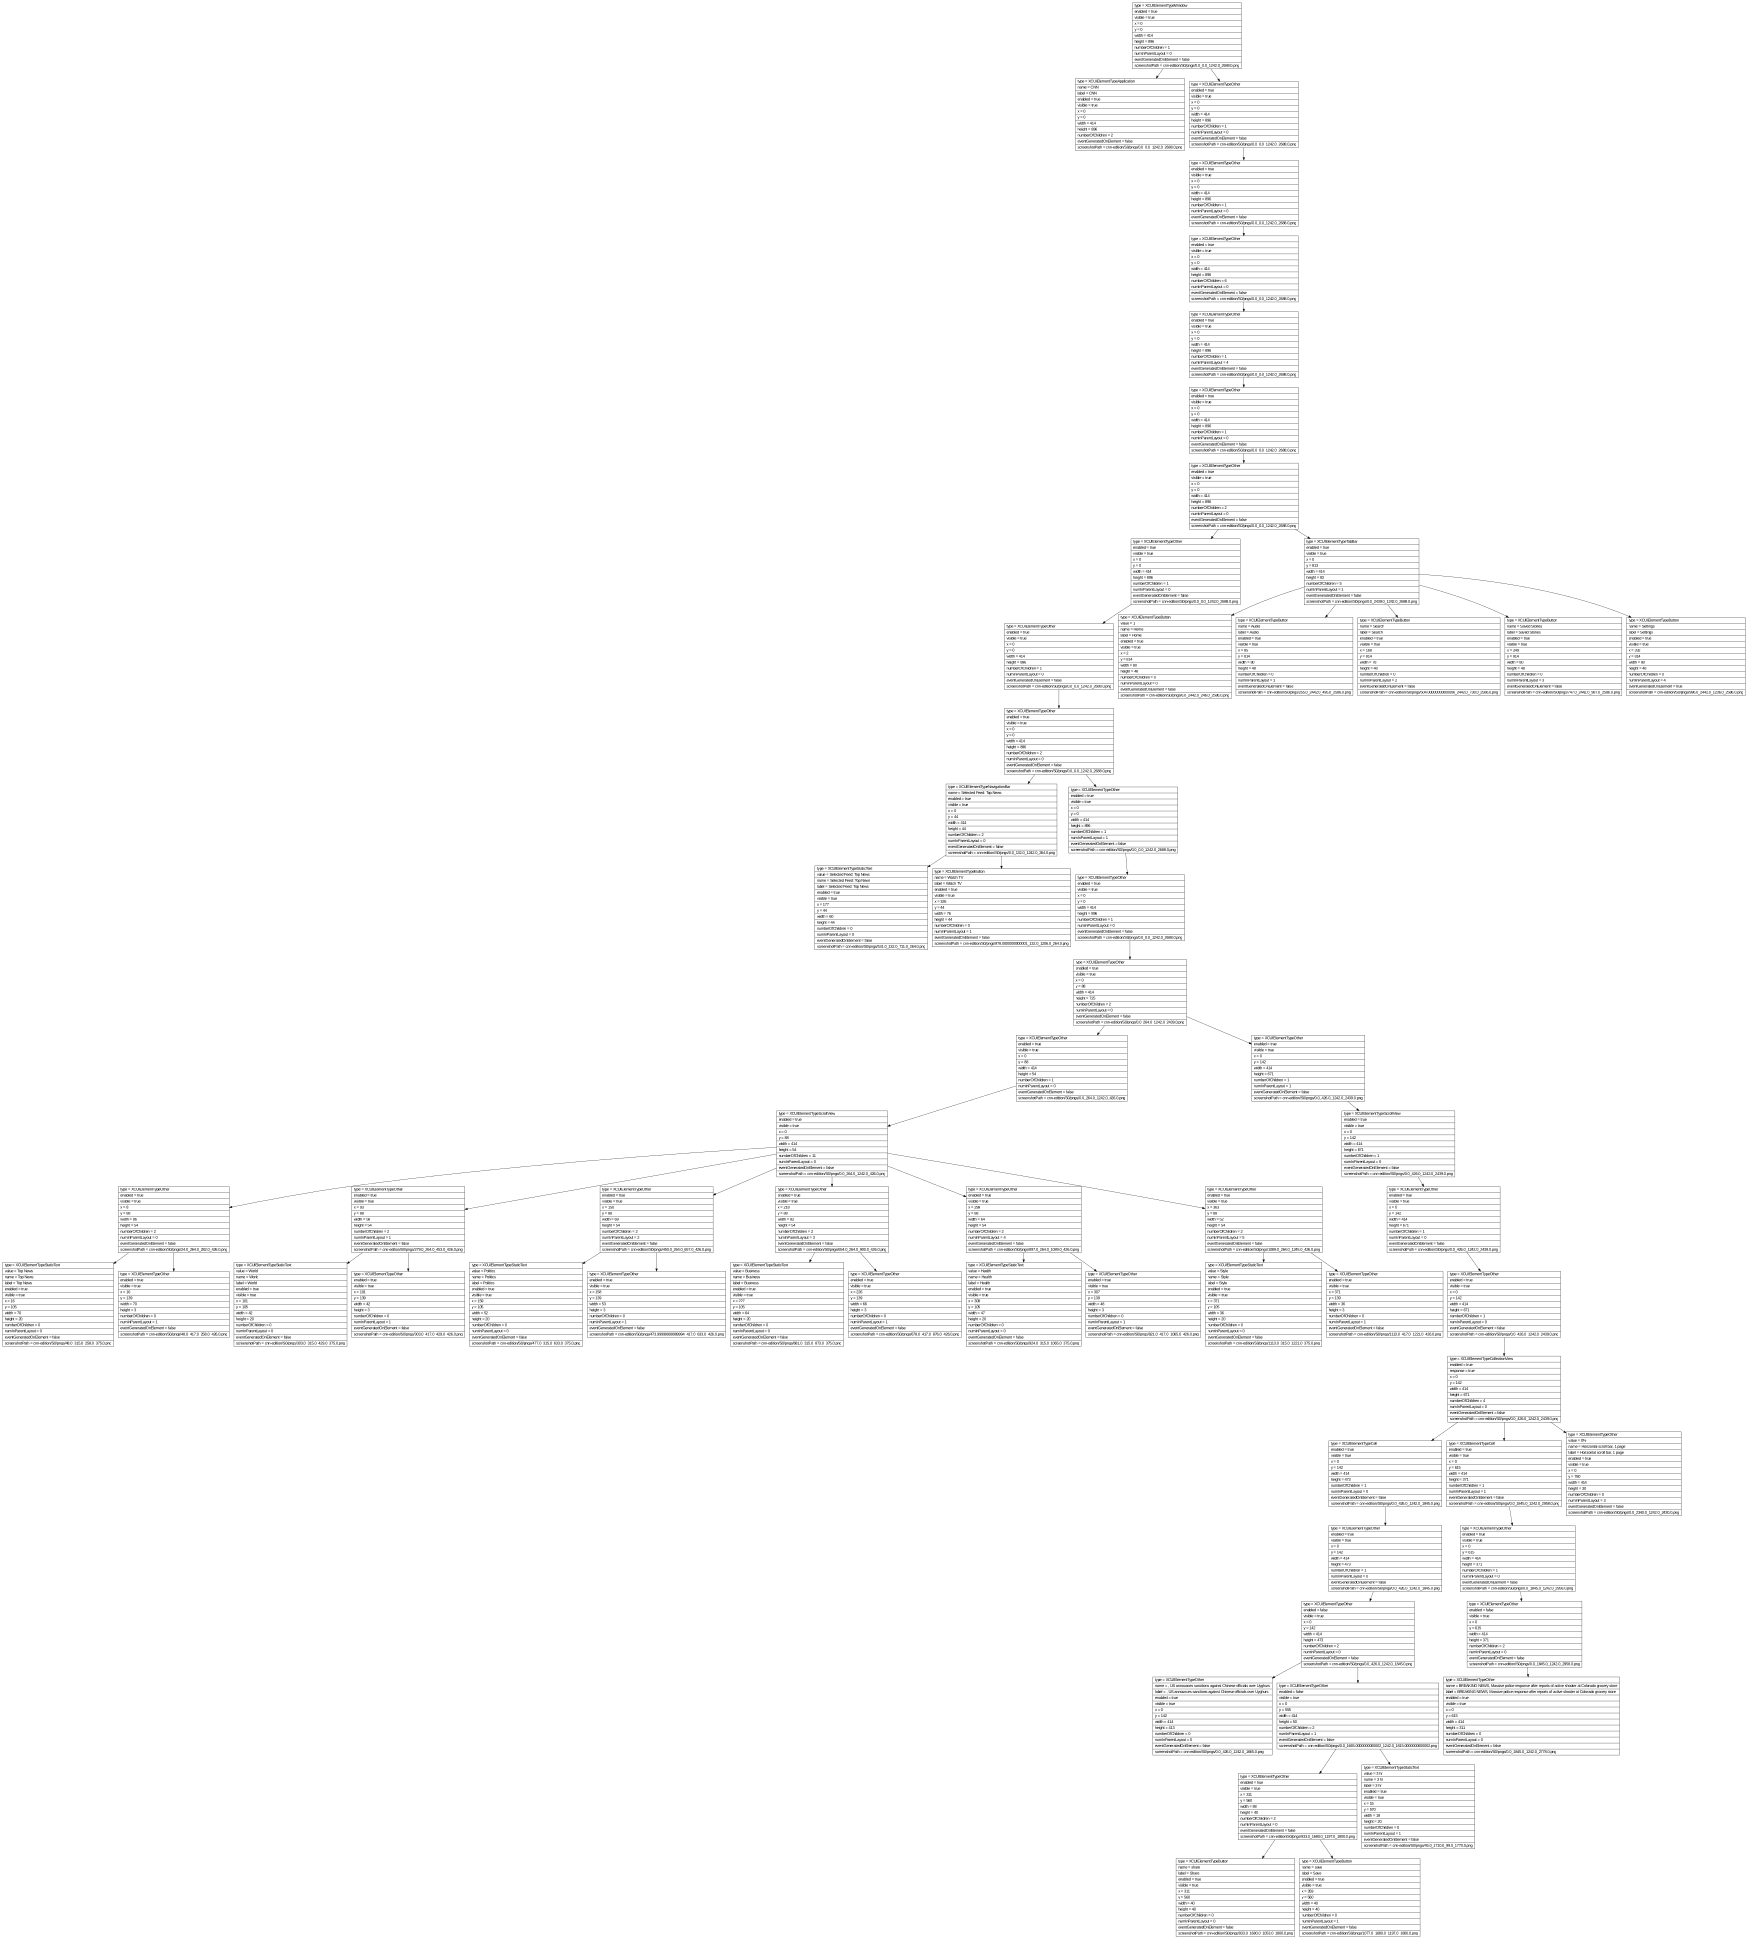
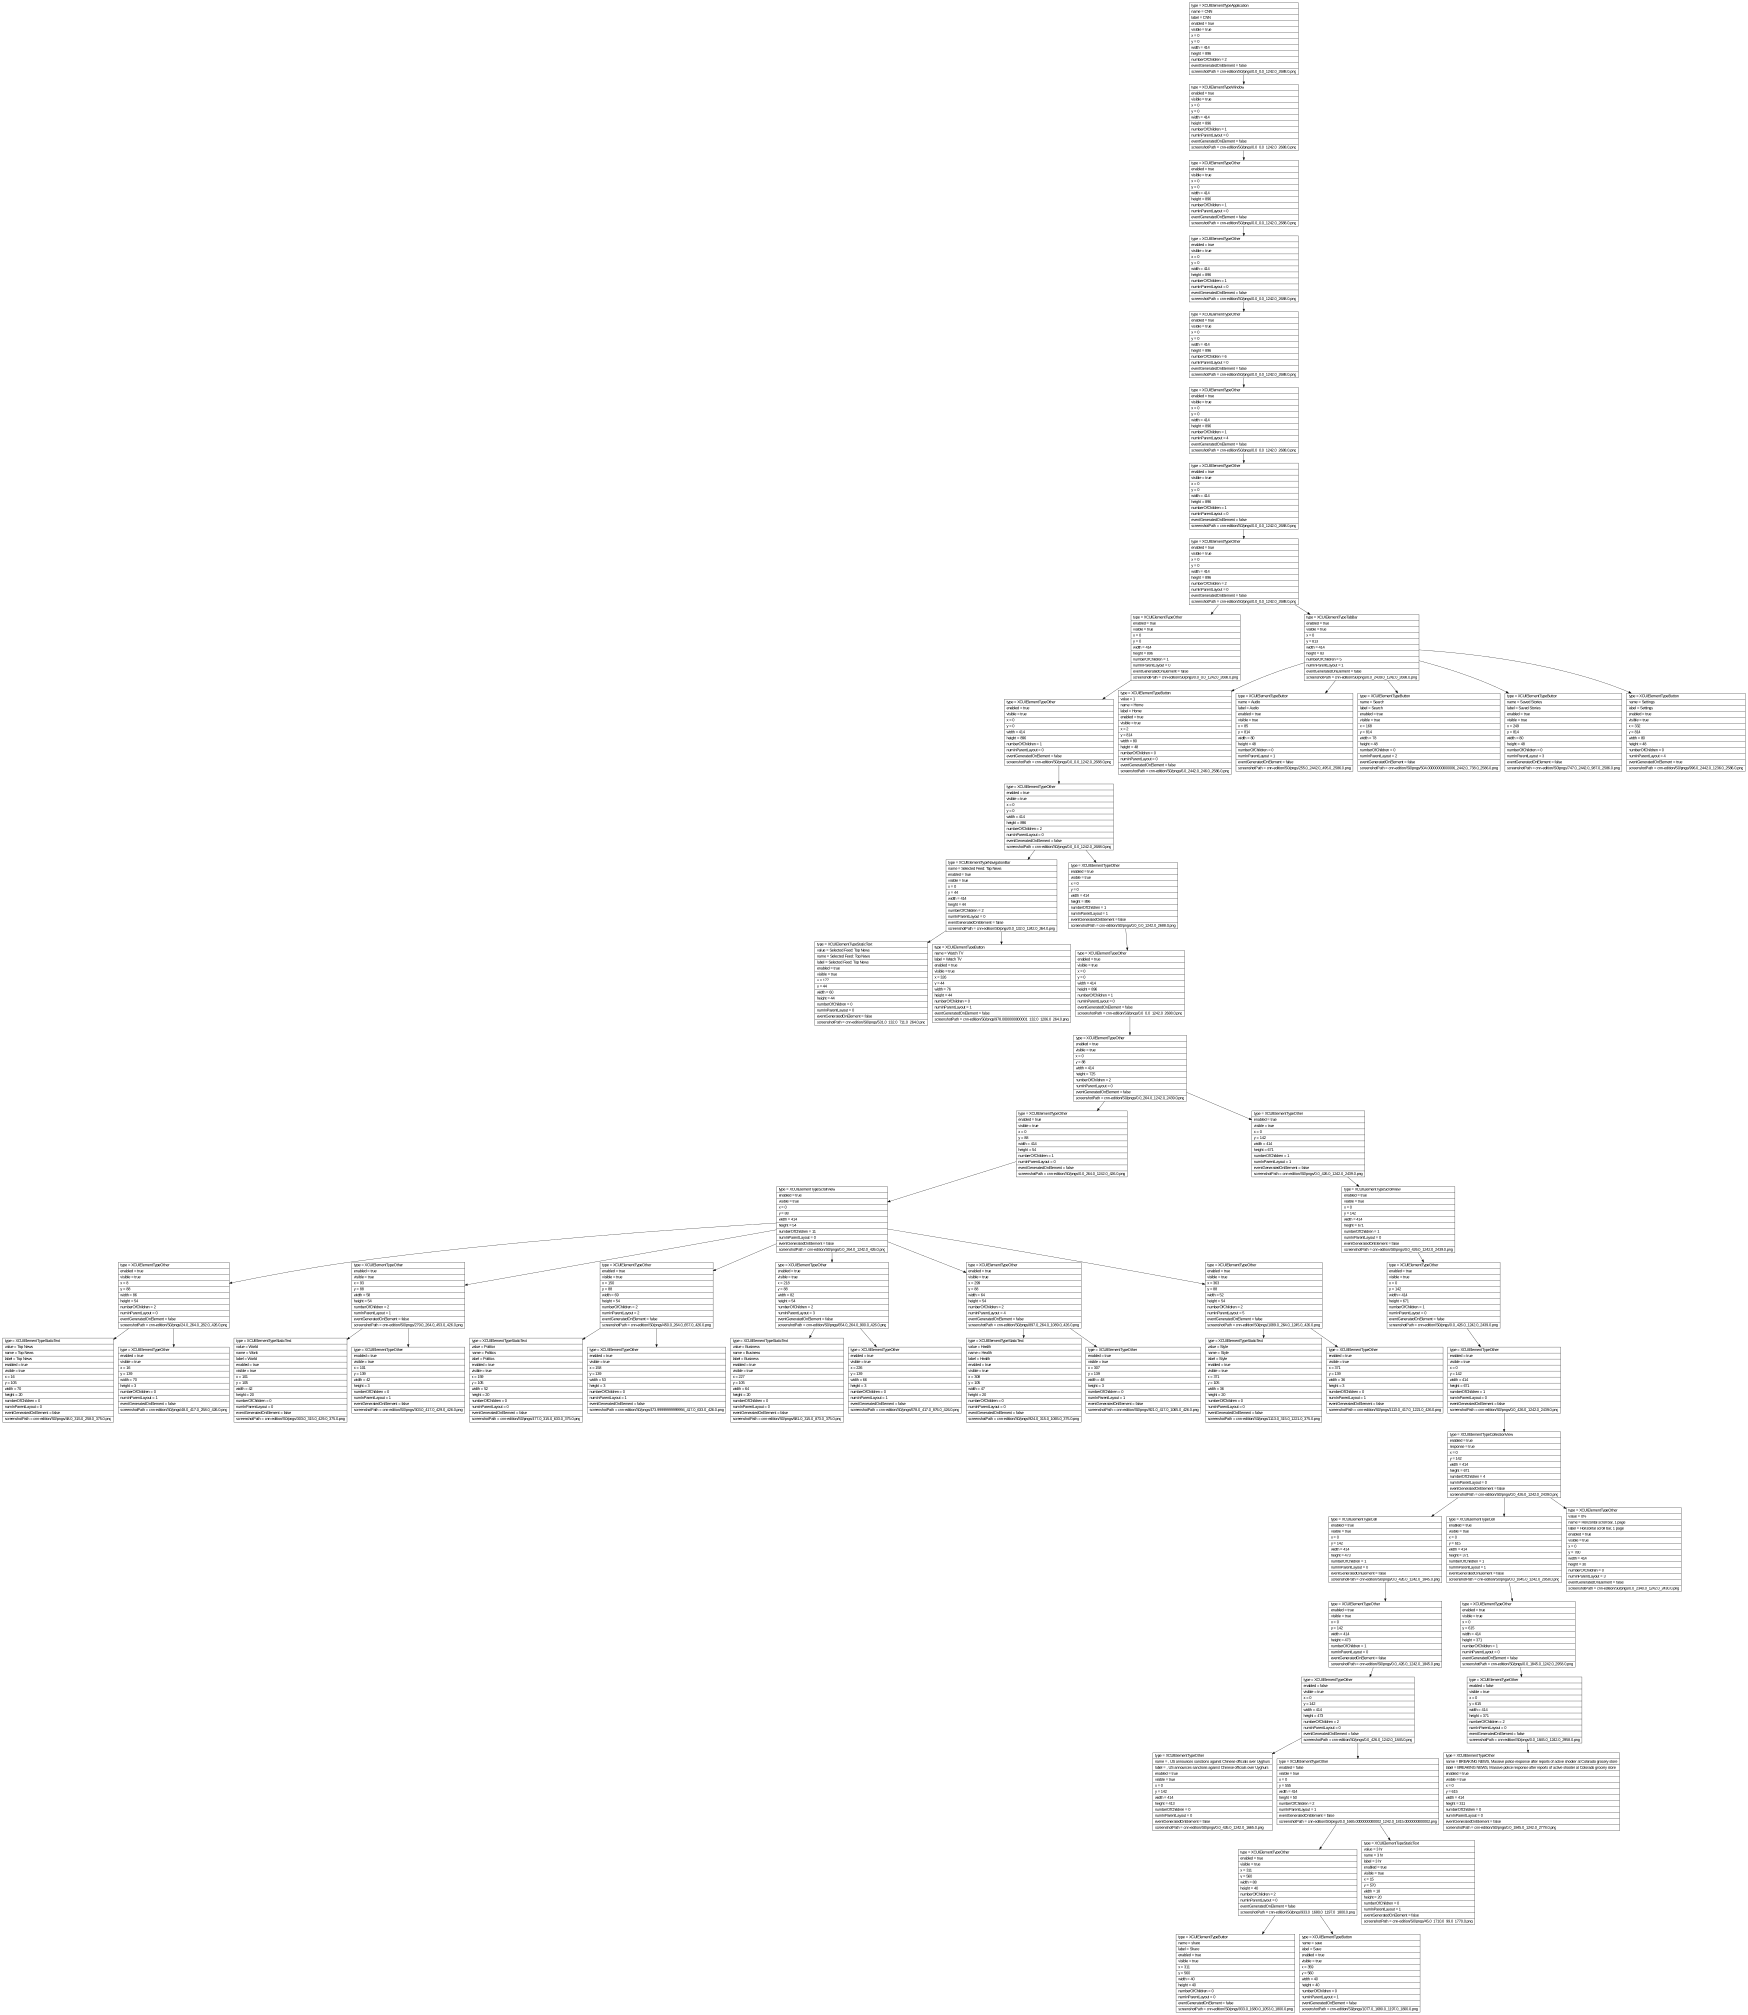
edge "type = XCUIElementTypeWindow" -> "type = XCUIElementTypeApplication": reversed
